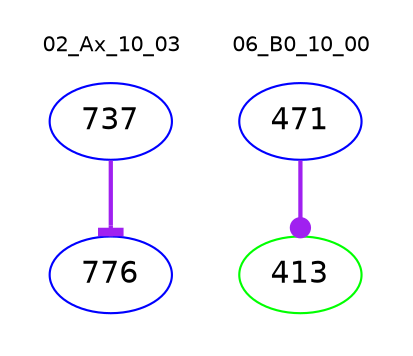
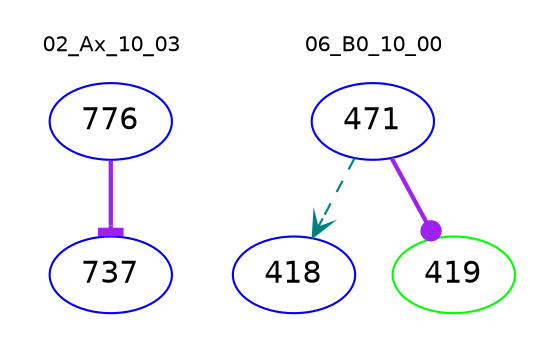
edge "737" -> "776": reversed
node "418": added
node "413": label "413" -> "419"
